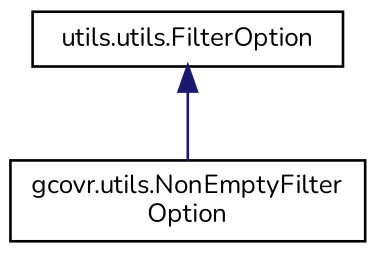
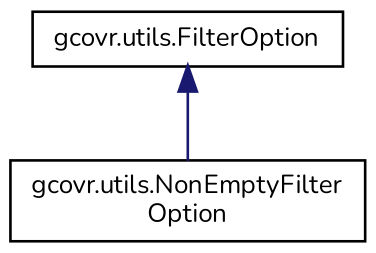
node "utils.utils.FilterOption": label "utils.utils.FilterOption" -> "gcovr.utils.FilterOption"
